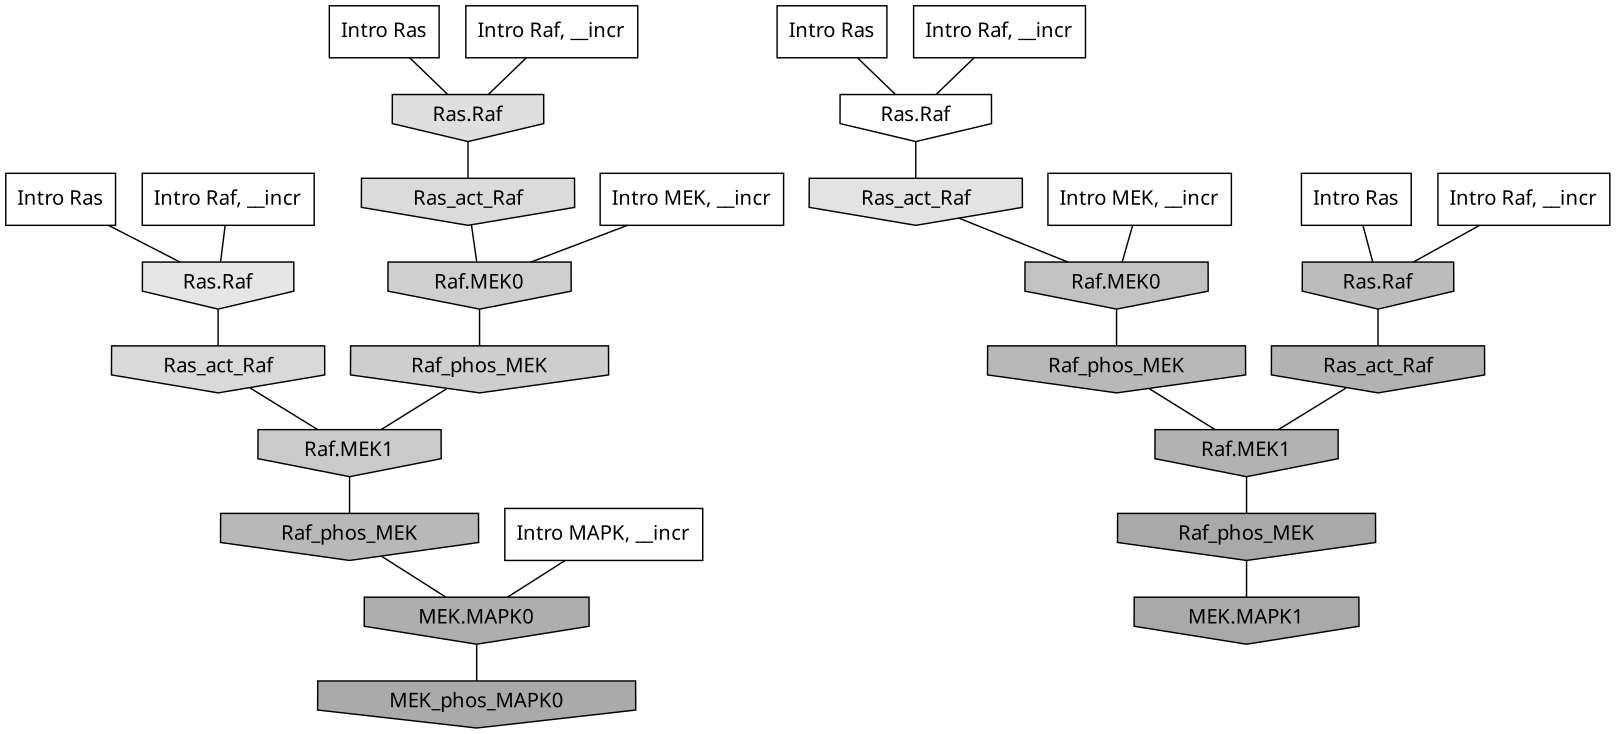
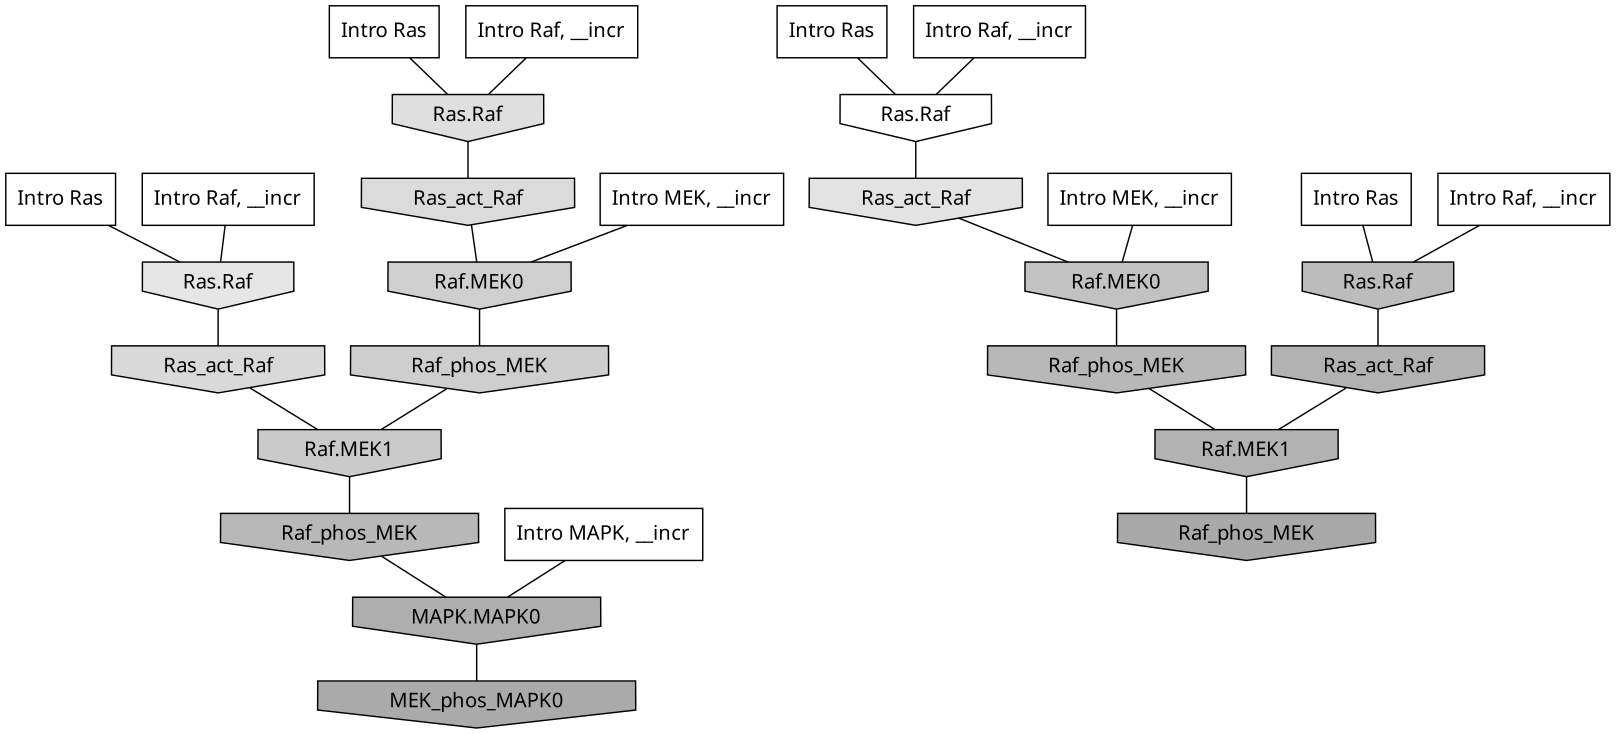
node "MEK.MAPK0": label "MEK.MAPK0" -> "MAPK.MAPK0"
node "MEK.MAPK1": removed
